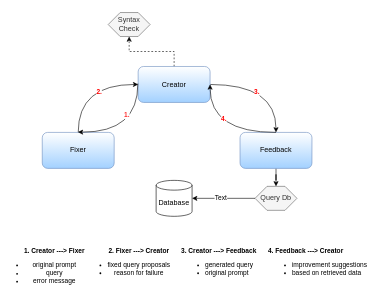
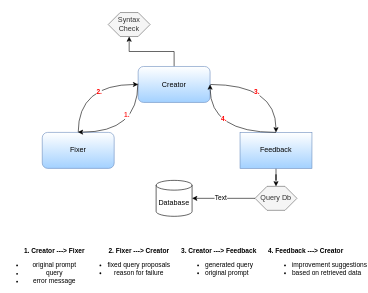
edge "Creator" -> "Syntax Check": style dashed -> solid
node "Feedback": shape rounded rectangle -> rectangle
